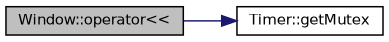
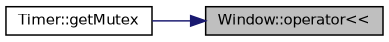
edge "Window::operator<<" -> "Timer::getMutex": reversed
